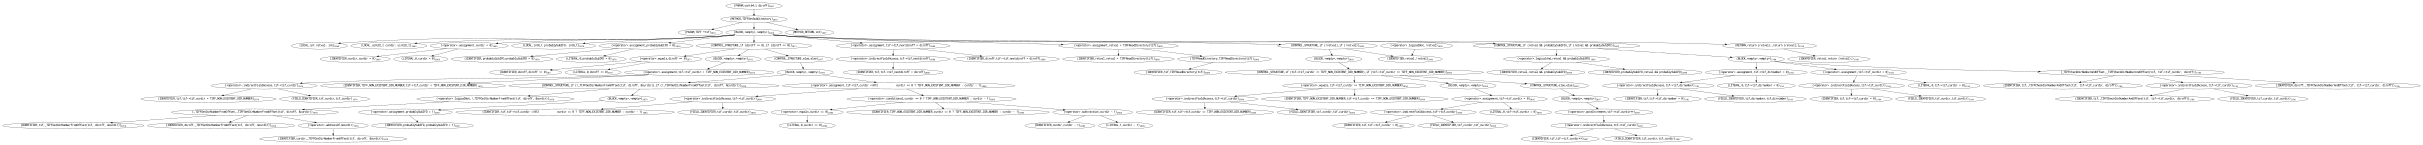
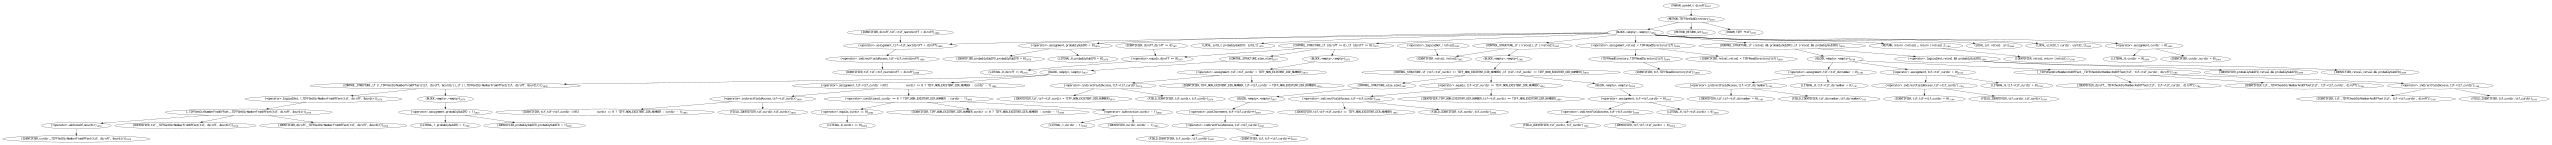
edge "(<operator>.assignment,tif->tif_nextdiroff = diroff)" -> "(IDENTIFIER,diroff,tif->tif_nextdiroff = diroff)": reversed
edge "(<operator>.equals,diroff == 0)" -> "(IDENTIFIER,diroff,diroff == 0)": reversed
node "(LITERAL,1,probablySubIFD = 1)": added
